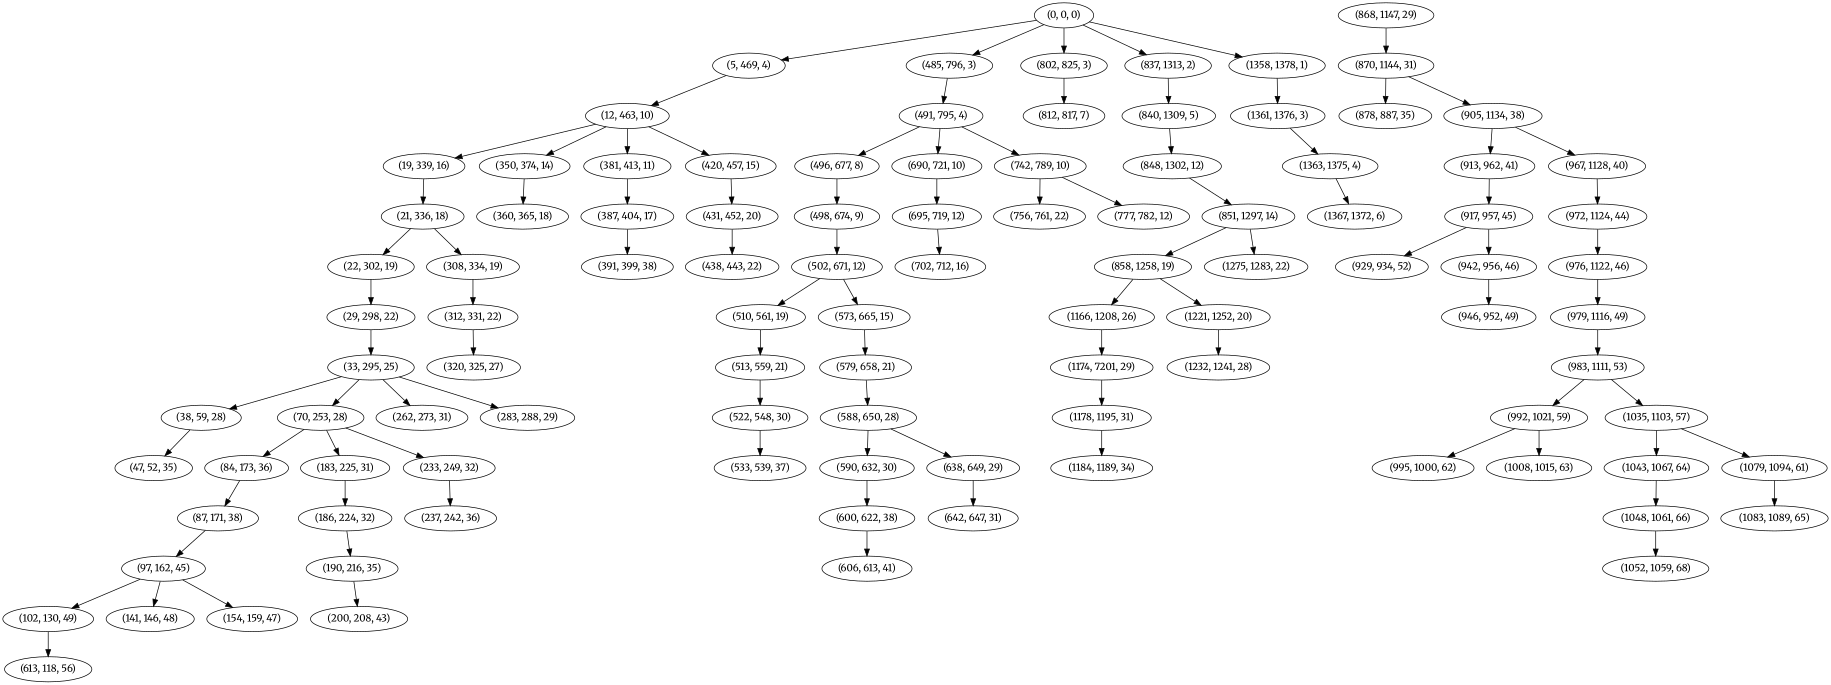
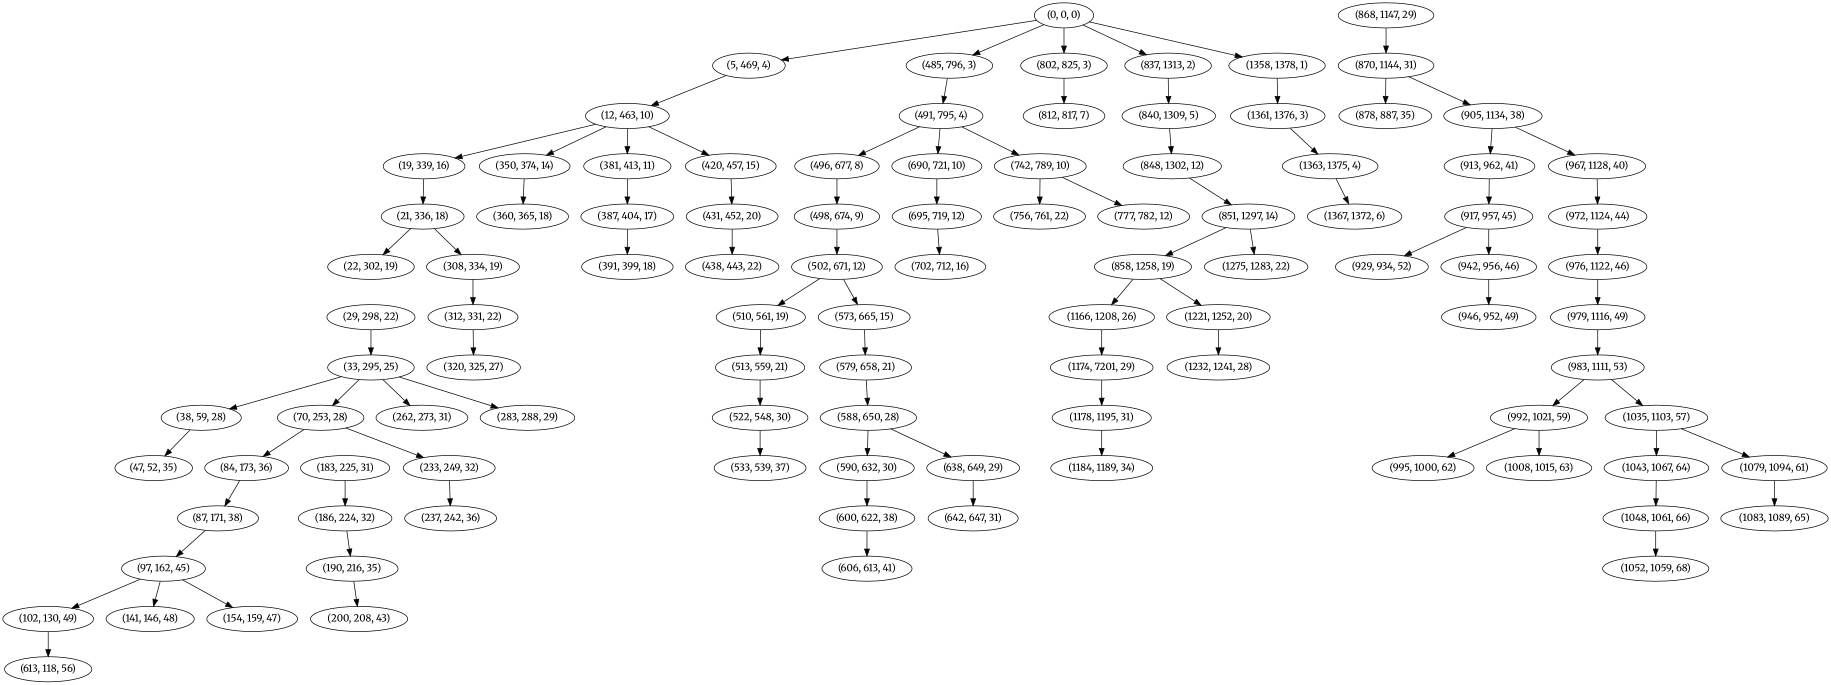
node "(391, 399, 38)": label "(391, 399, 38)" -> "(391, 399, 18)"
edge "(22, 302, 19)" -> "(29, 298, 22)": removed
edge "(70, 253, 28)" -> "(183, 225, 31)": removed
